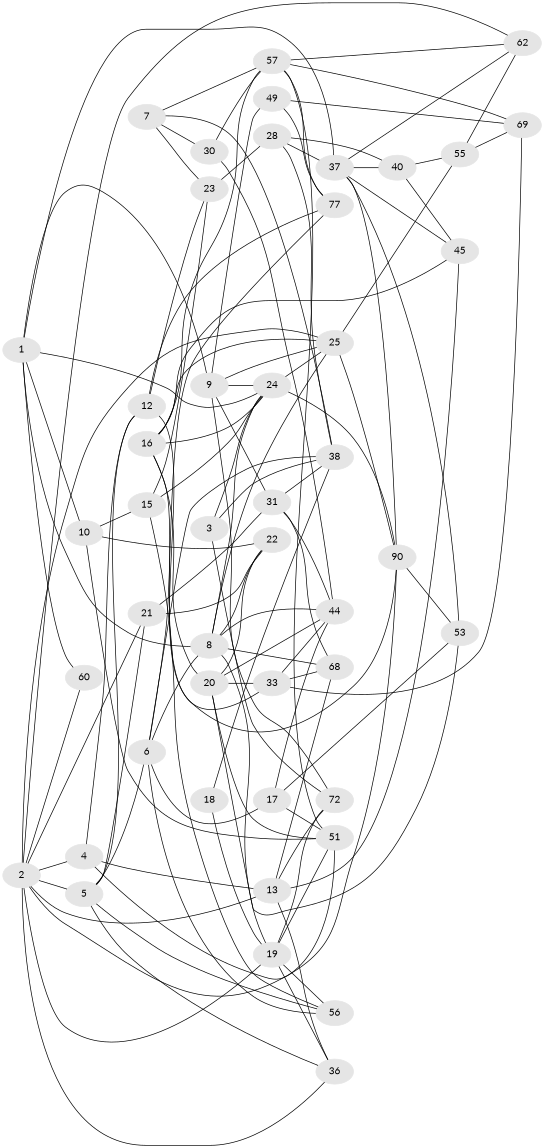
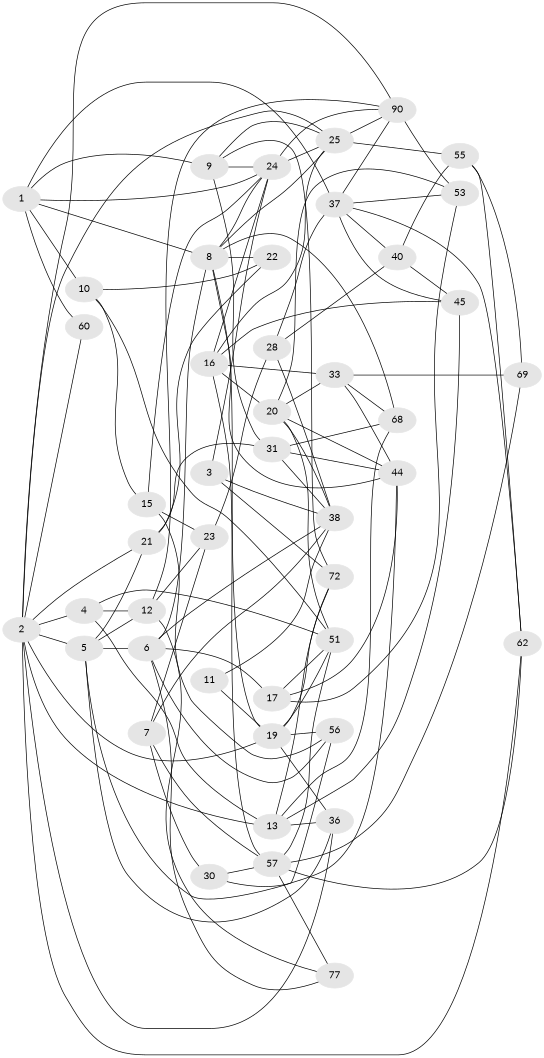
node "49": removed
edge "22" -- "20": now "38" -- "20"
node "18": label "18" -> "11"
